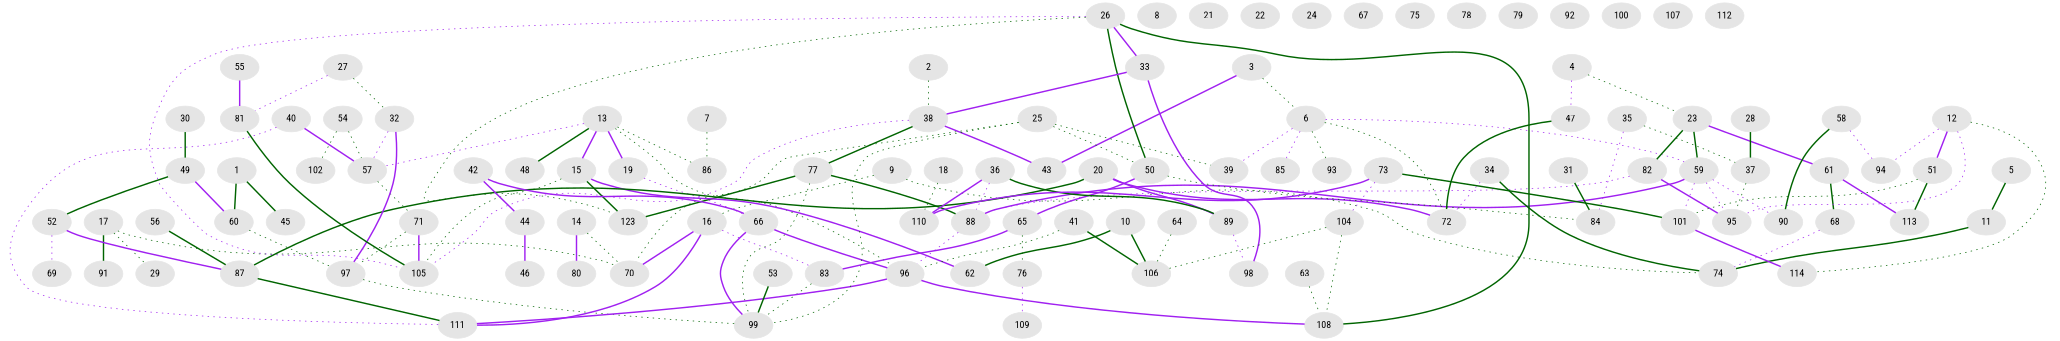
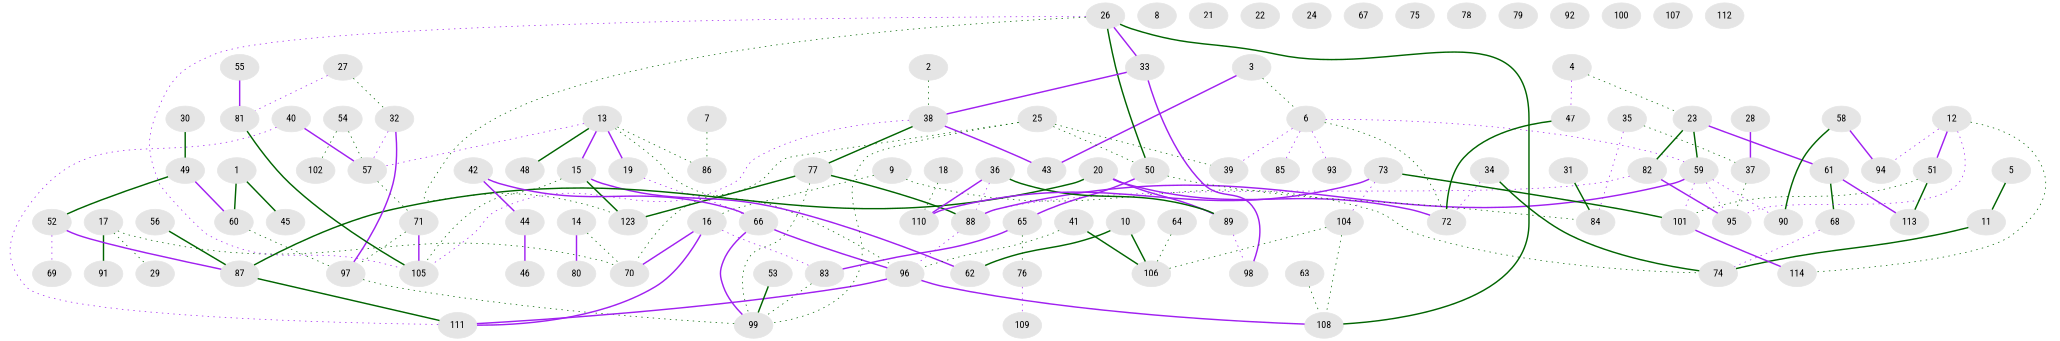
edge "6" -- "93": color darkgreen -> purple
edge "58" -- "94": style dotted -> bold
edge "28" -- "37": color darkgreen -> purple
